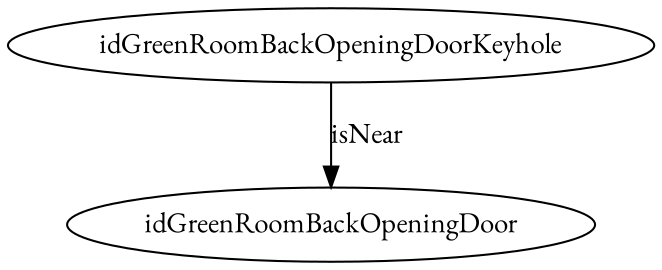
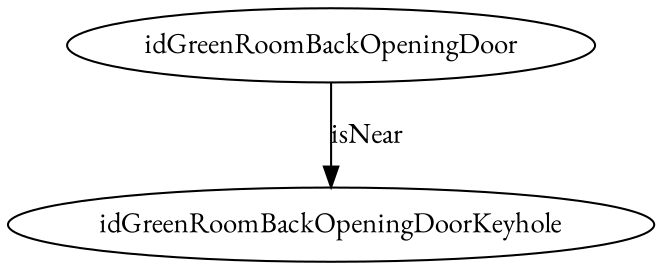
edge "idGreenRoomBackOpeningDoorKeyhole" -> "idGreenRoomBackOpeningDoor": reversed
